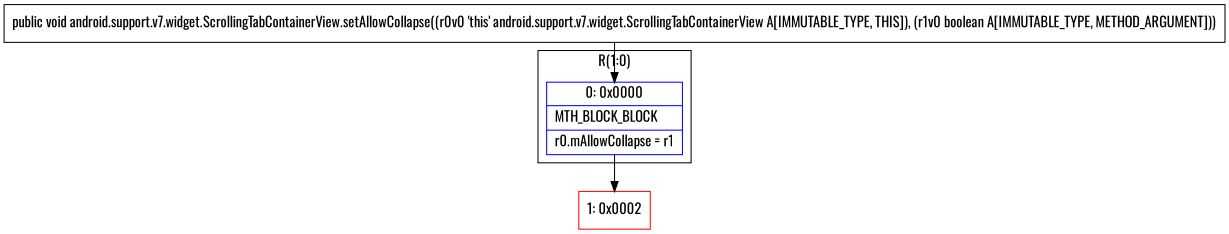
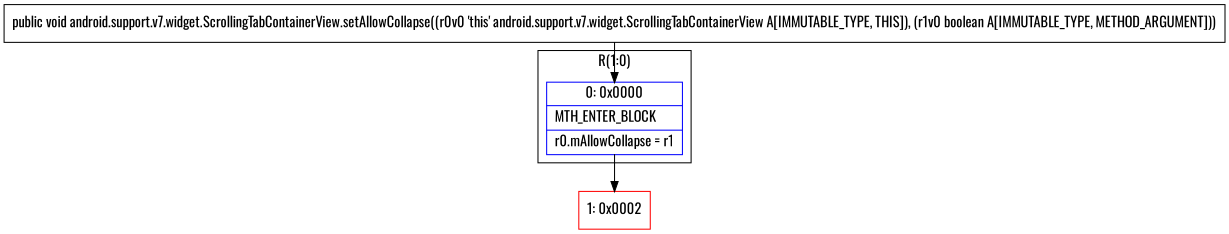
node "0: 0x0000": text "MTH_BLOCK_BLOCK" -> "MTH_ENTER_BLOCK"
